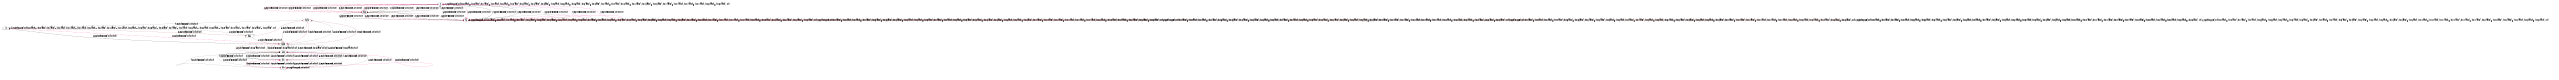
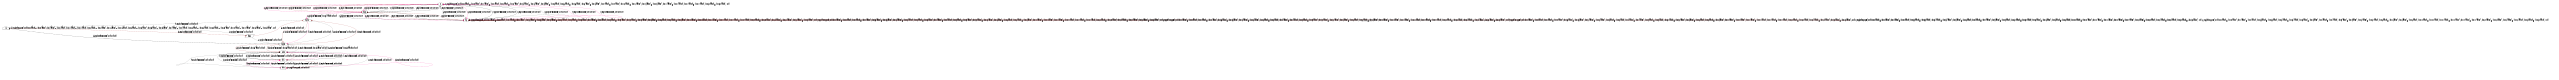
edge "d34p" -> "d34m": added, label "28-explore[EXPLORE];/door34[false]/null/null"
edge "b12" -> "d35m": removed, label "32-explore[EXPLORE];/null/null/null"
